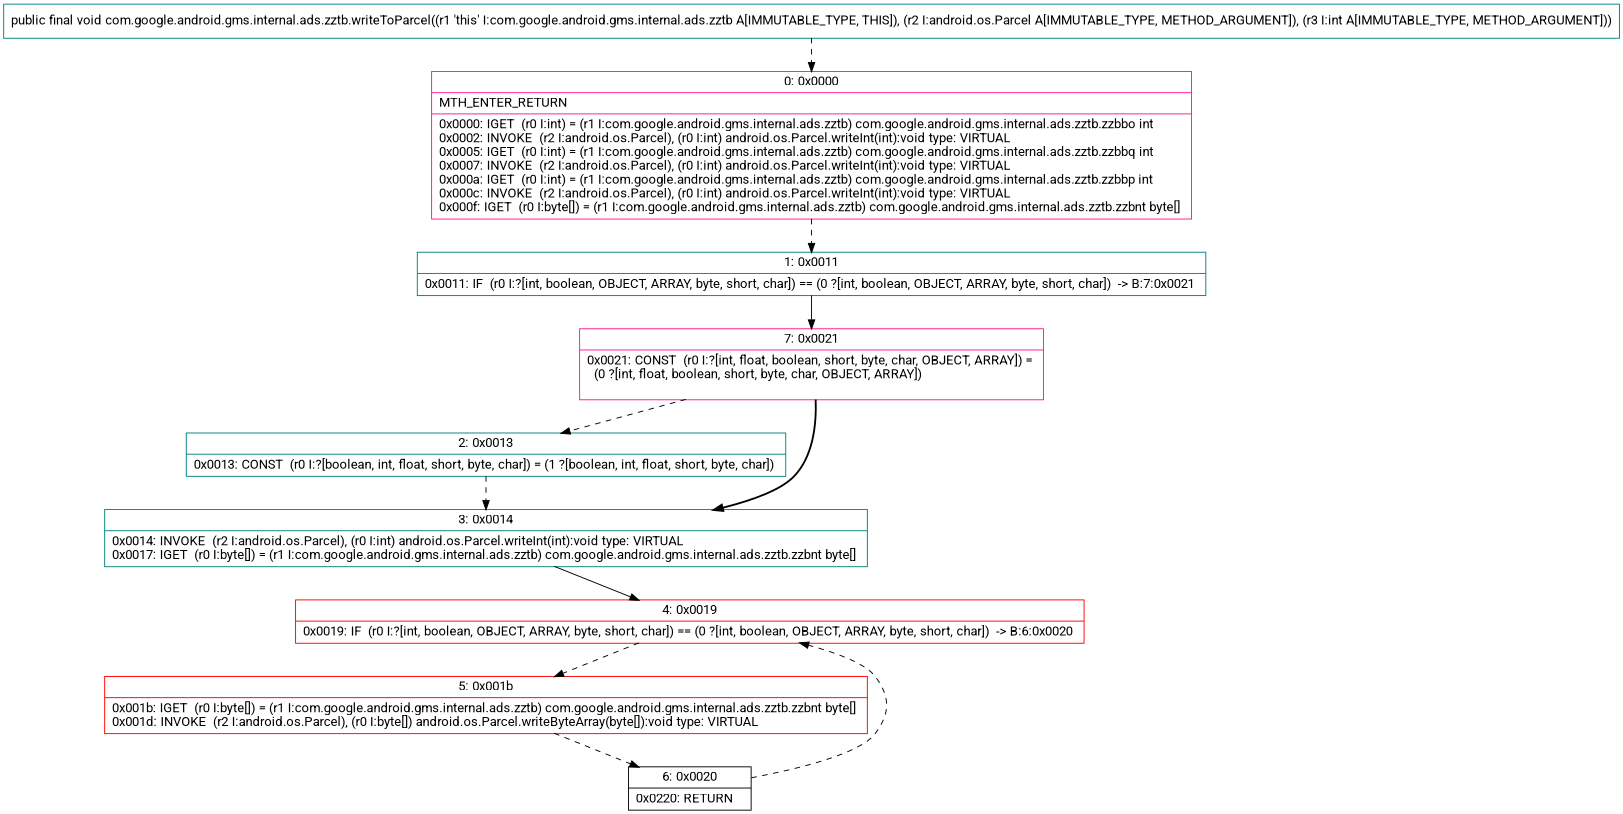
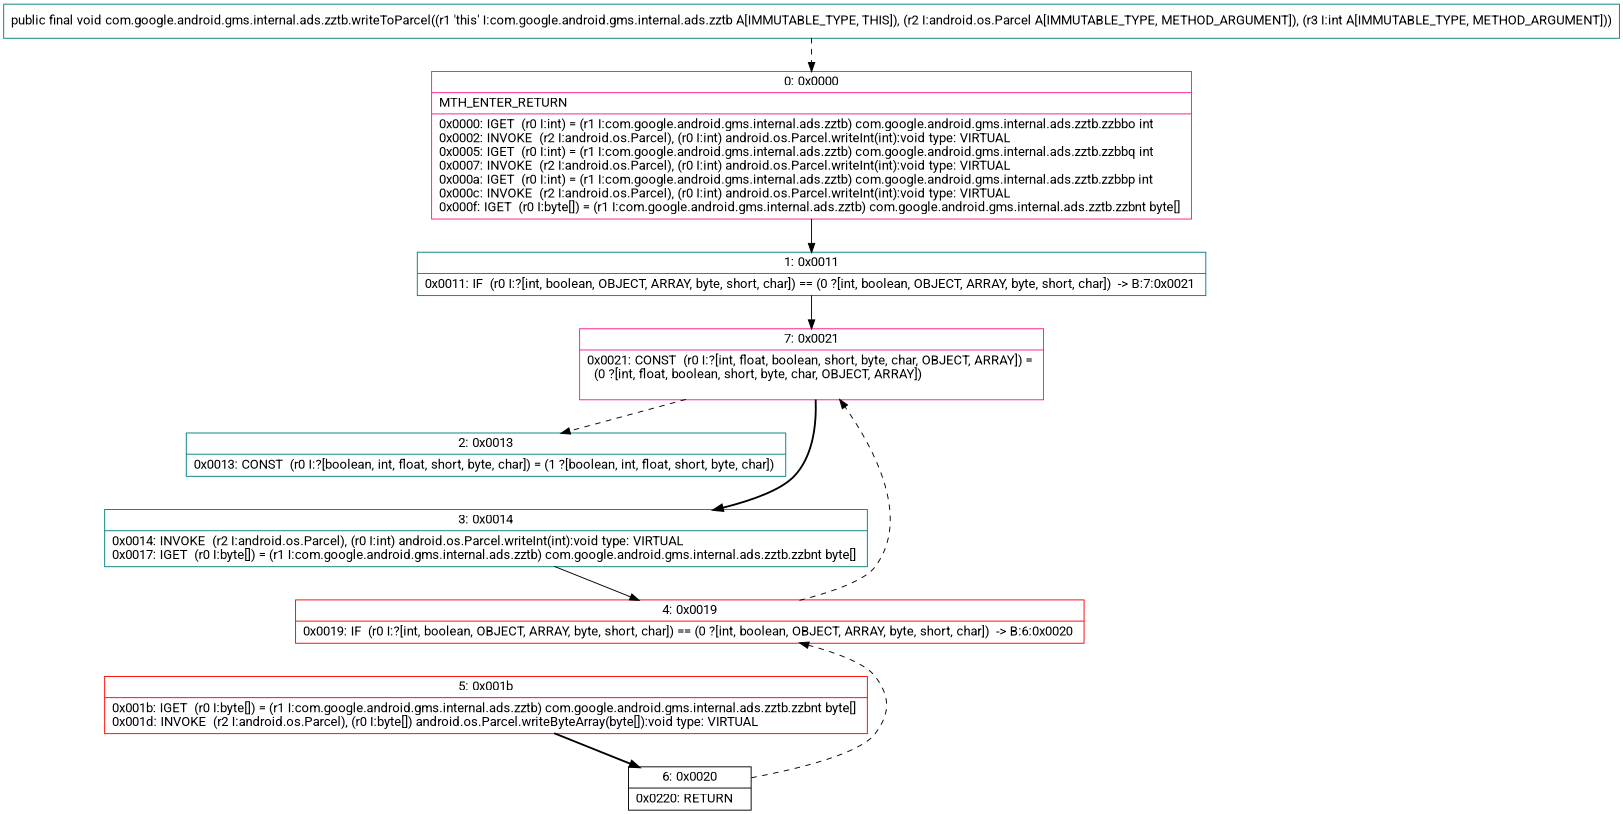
edge "0: 0x0000" -> "1: 0x0011": style dashed -> solid
edge "2: 0x0013" -> "3: 0x0014": removed
edge "4: 0x0019" -> "5: 0x001b": now "4: 0x0019" -> "7: 0x0021"
edge "5: 0x001b" -> "6: 0x0020": style dashed -> bold
